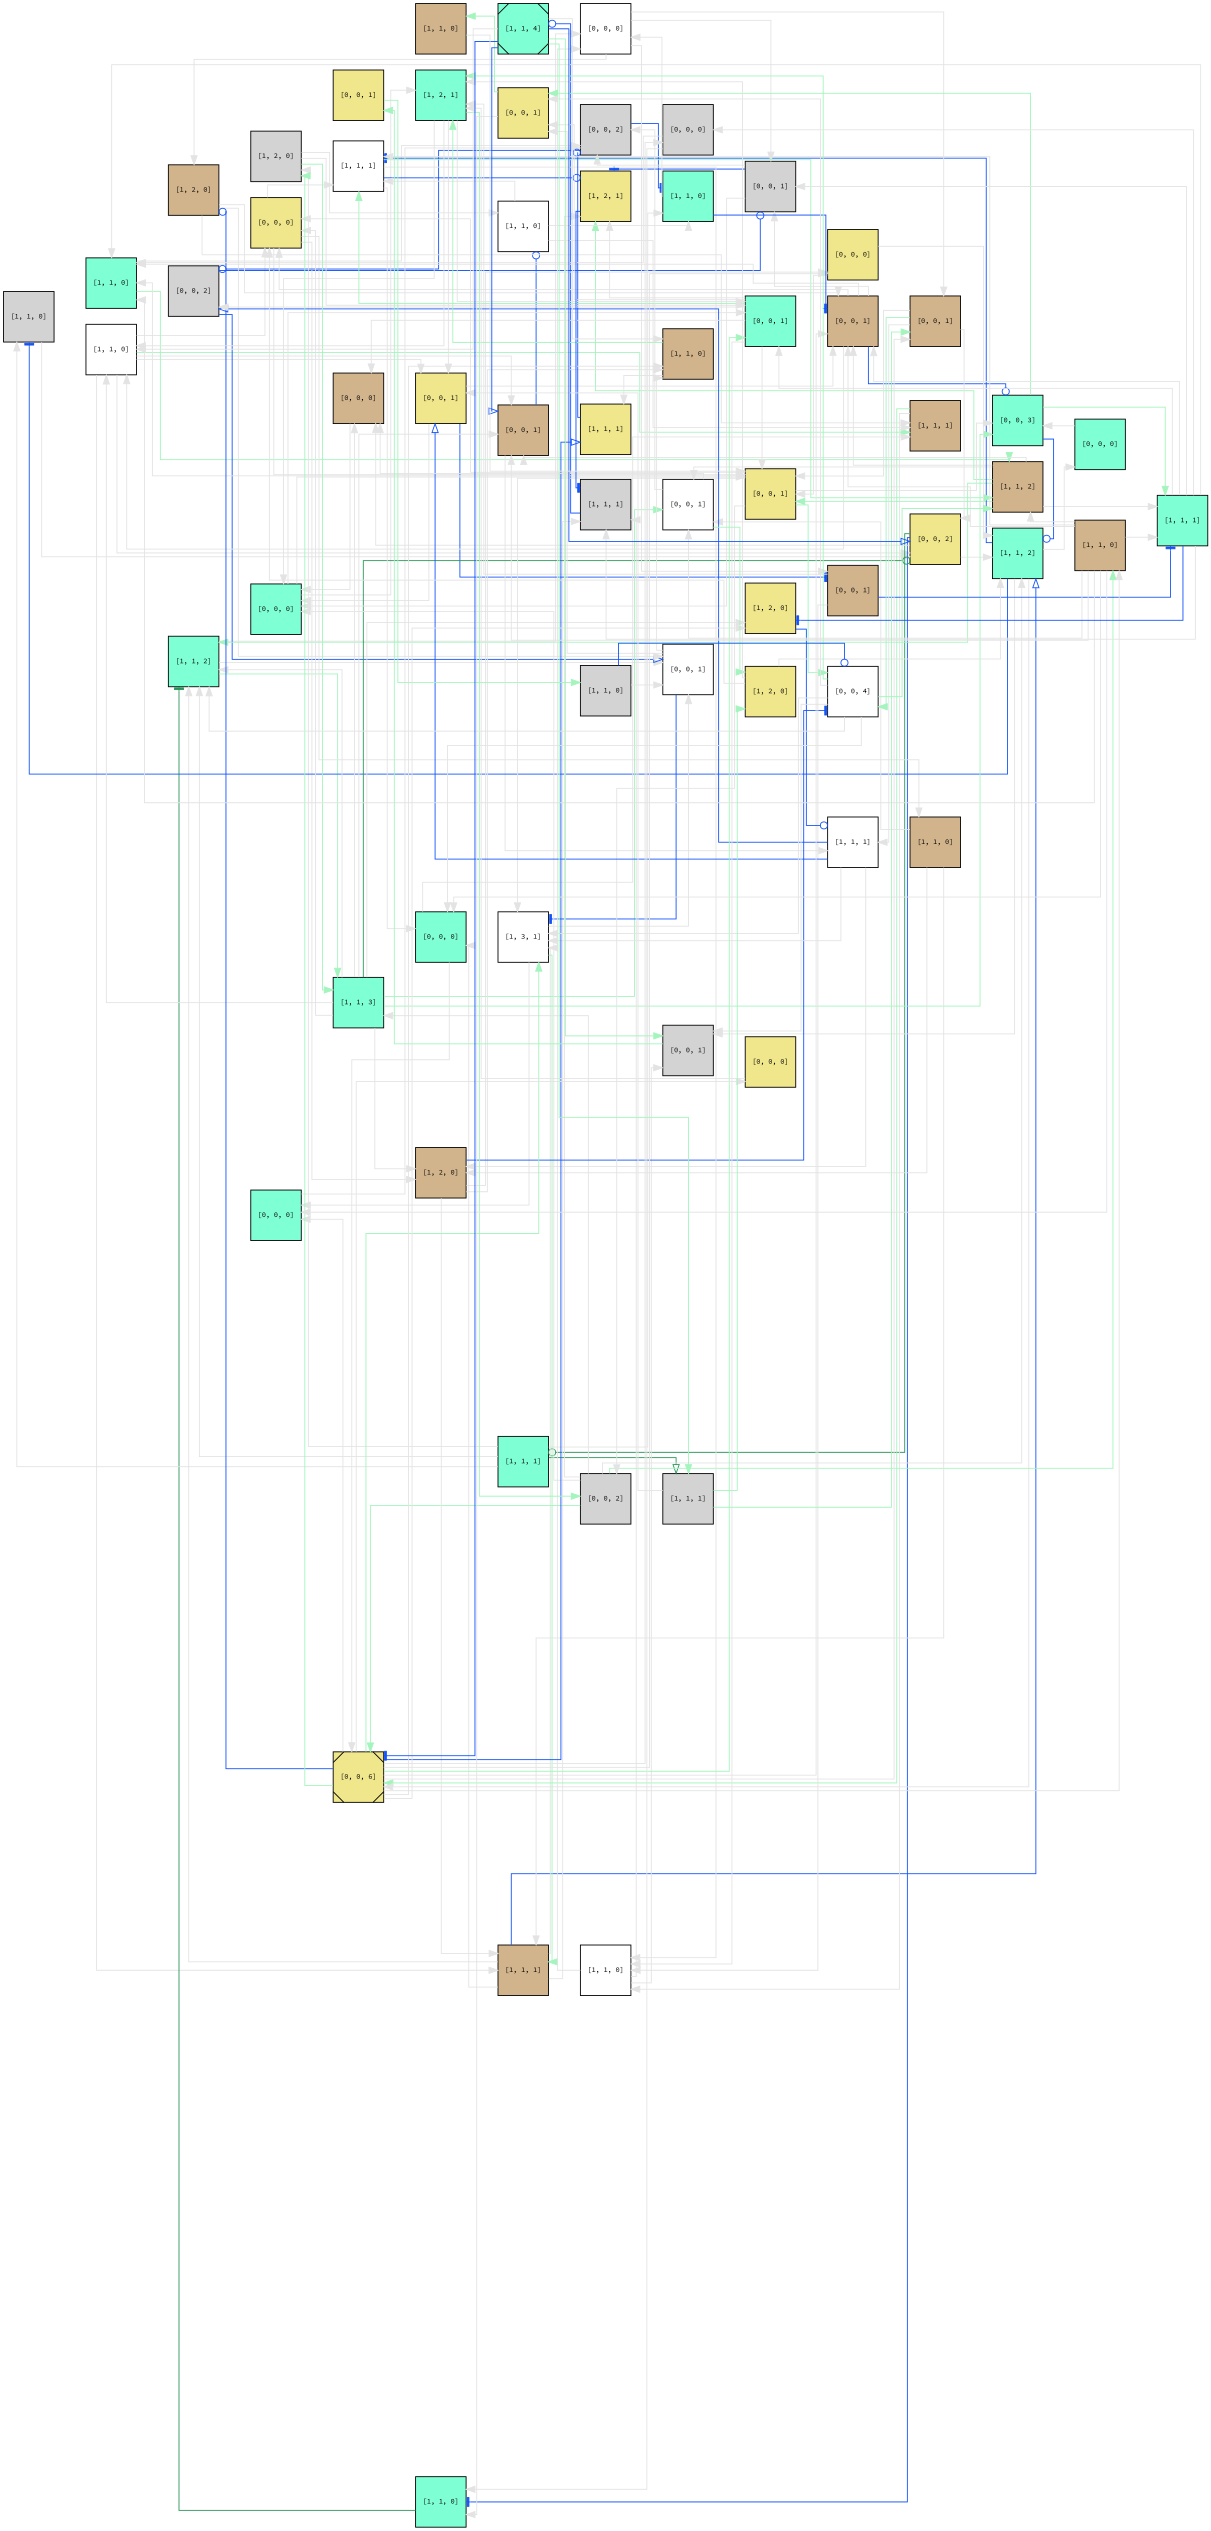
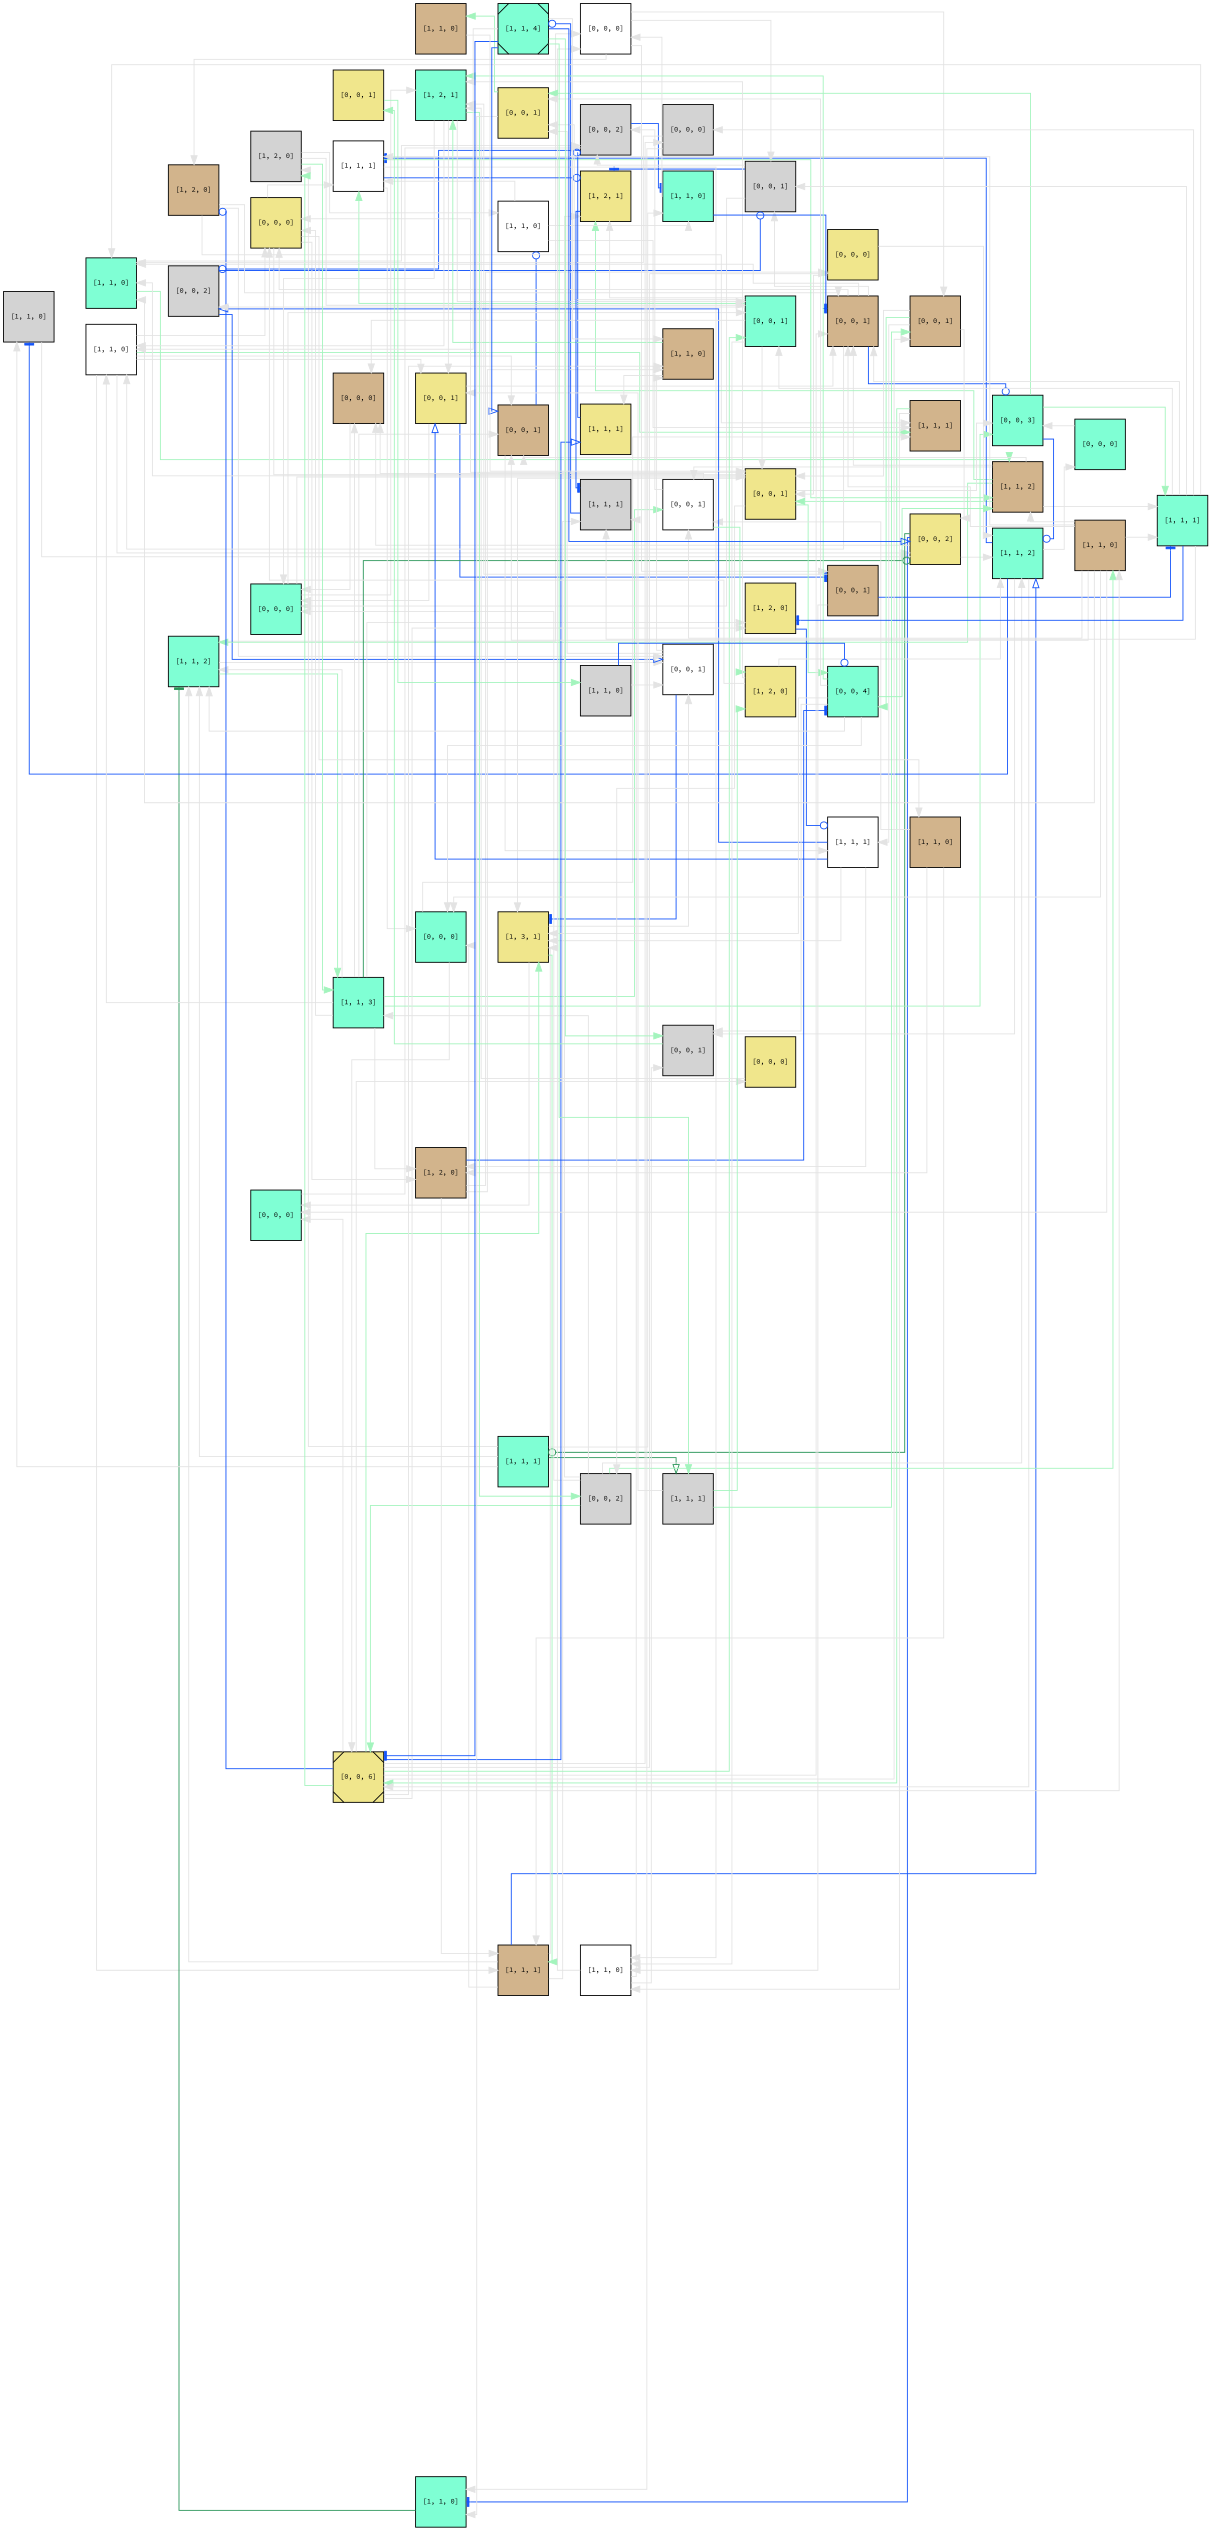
node "[0, 0, 4]": fillcolor white -> aquamarine
node "[1, 3, 1]": fillcolor white -> khaki
